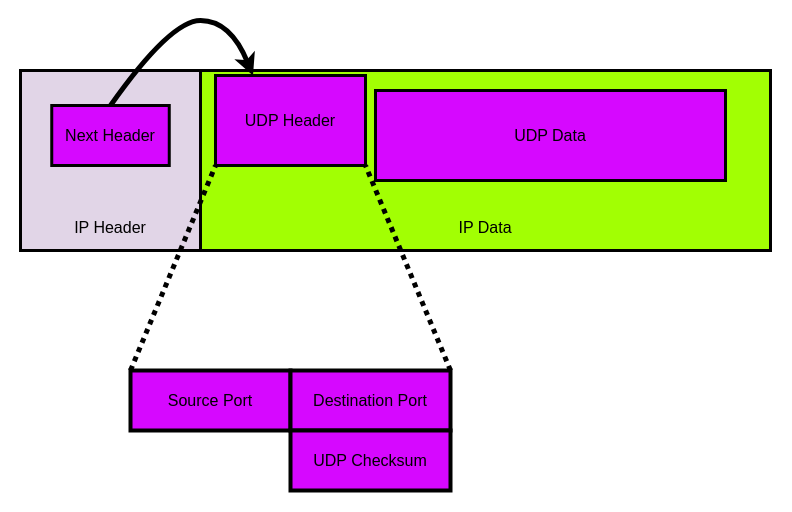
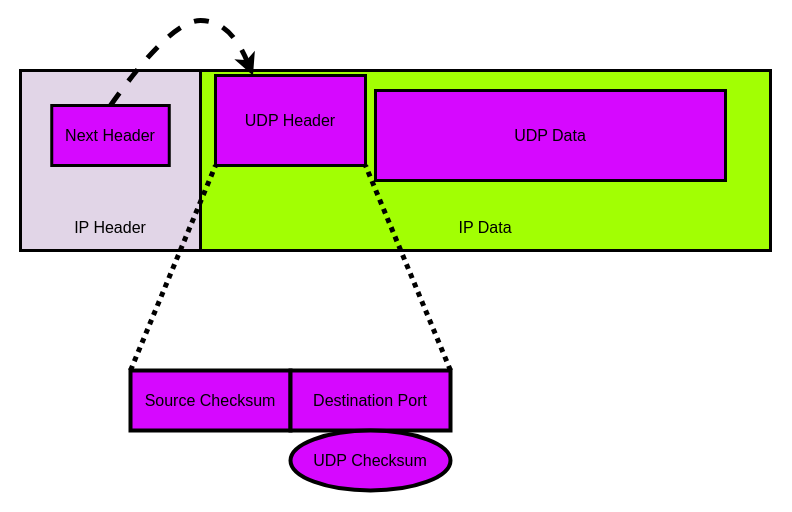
edge "Next Header" -> "UDP Header": style solid -> dashed
node "Source Port": label "Source Port" -> "Source Checksum"
node "UDP Checksum": shape rectangle -> ellipse
